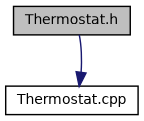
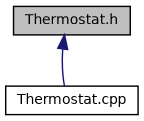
edge "Thermostat.h" -> "Thermostat.cpp": reversed
